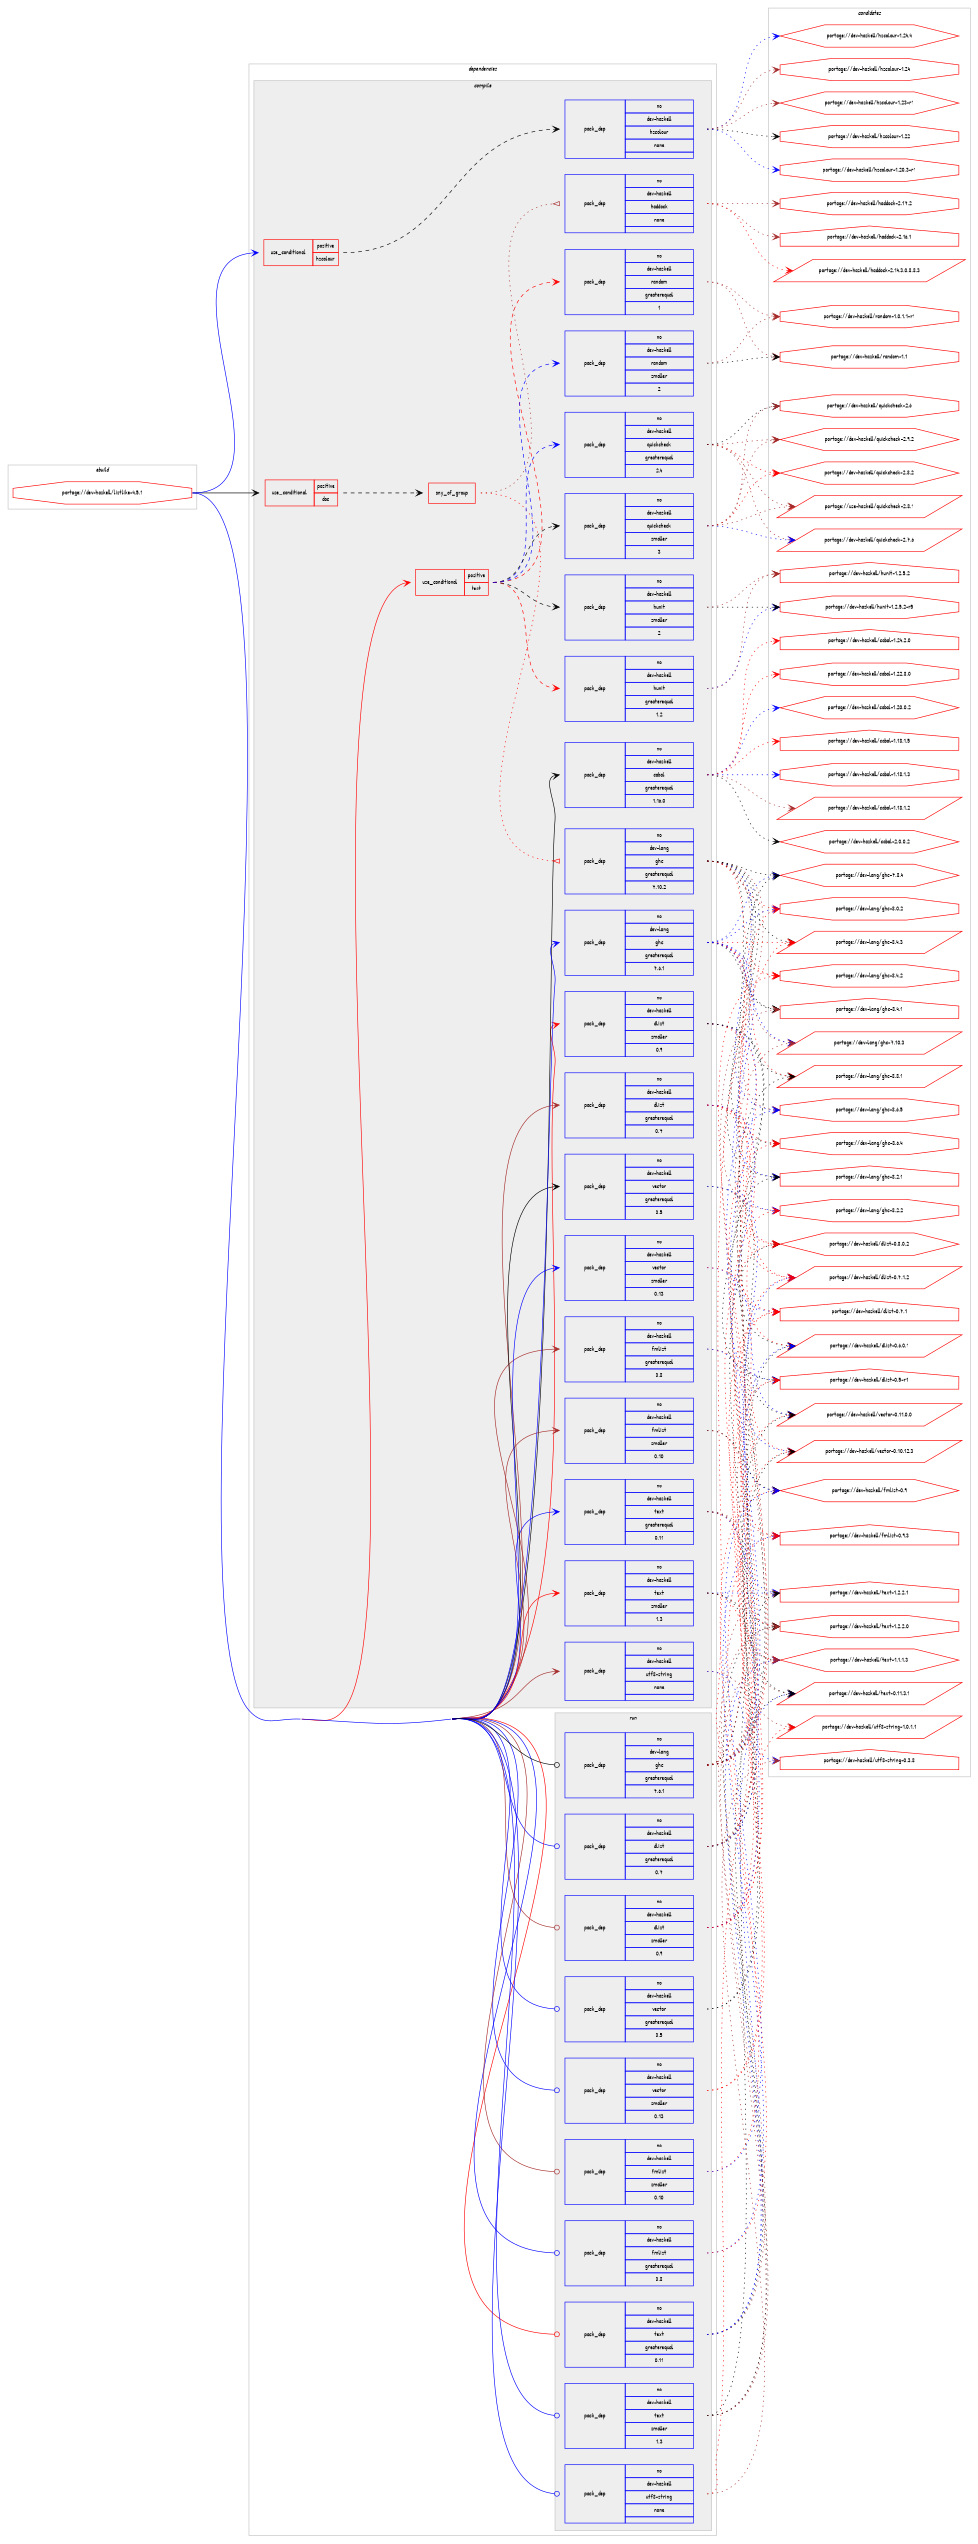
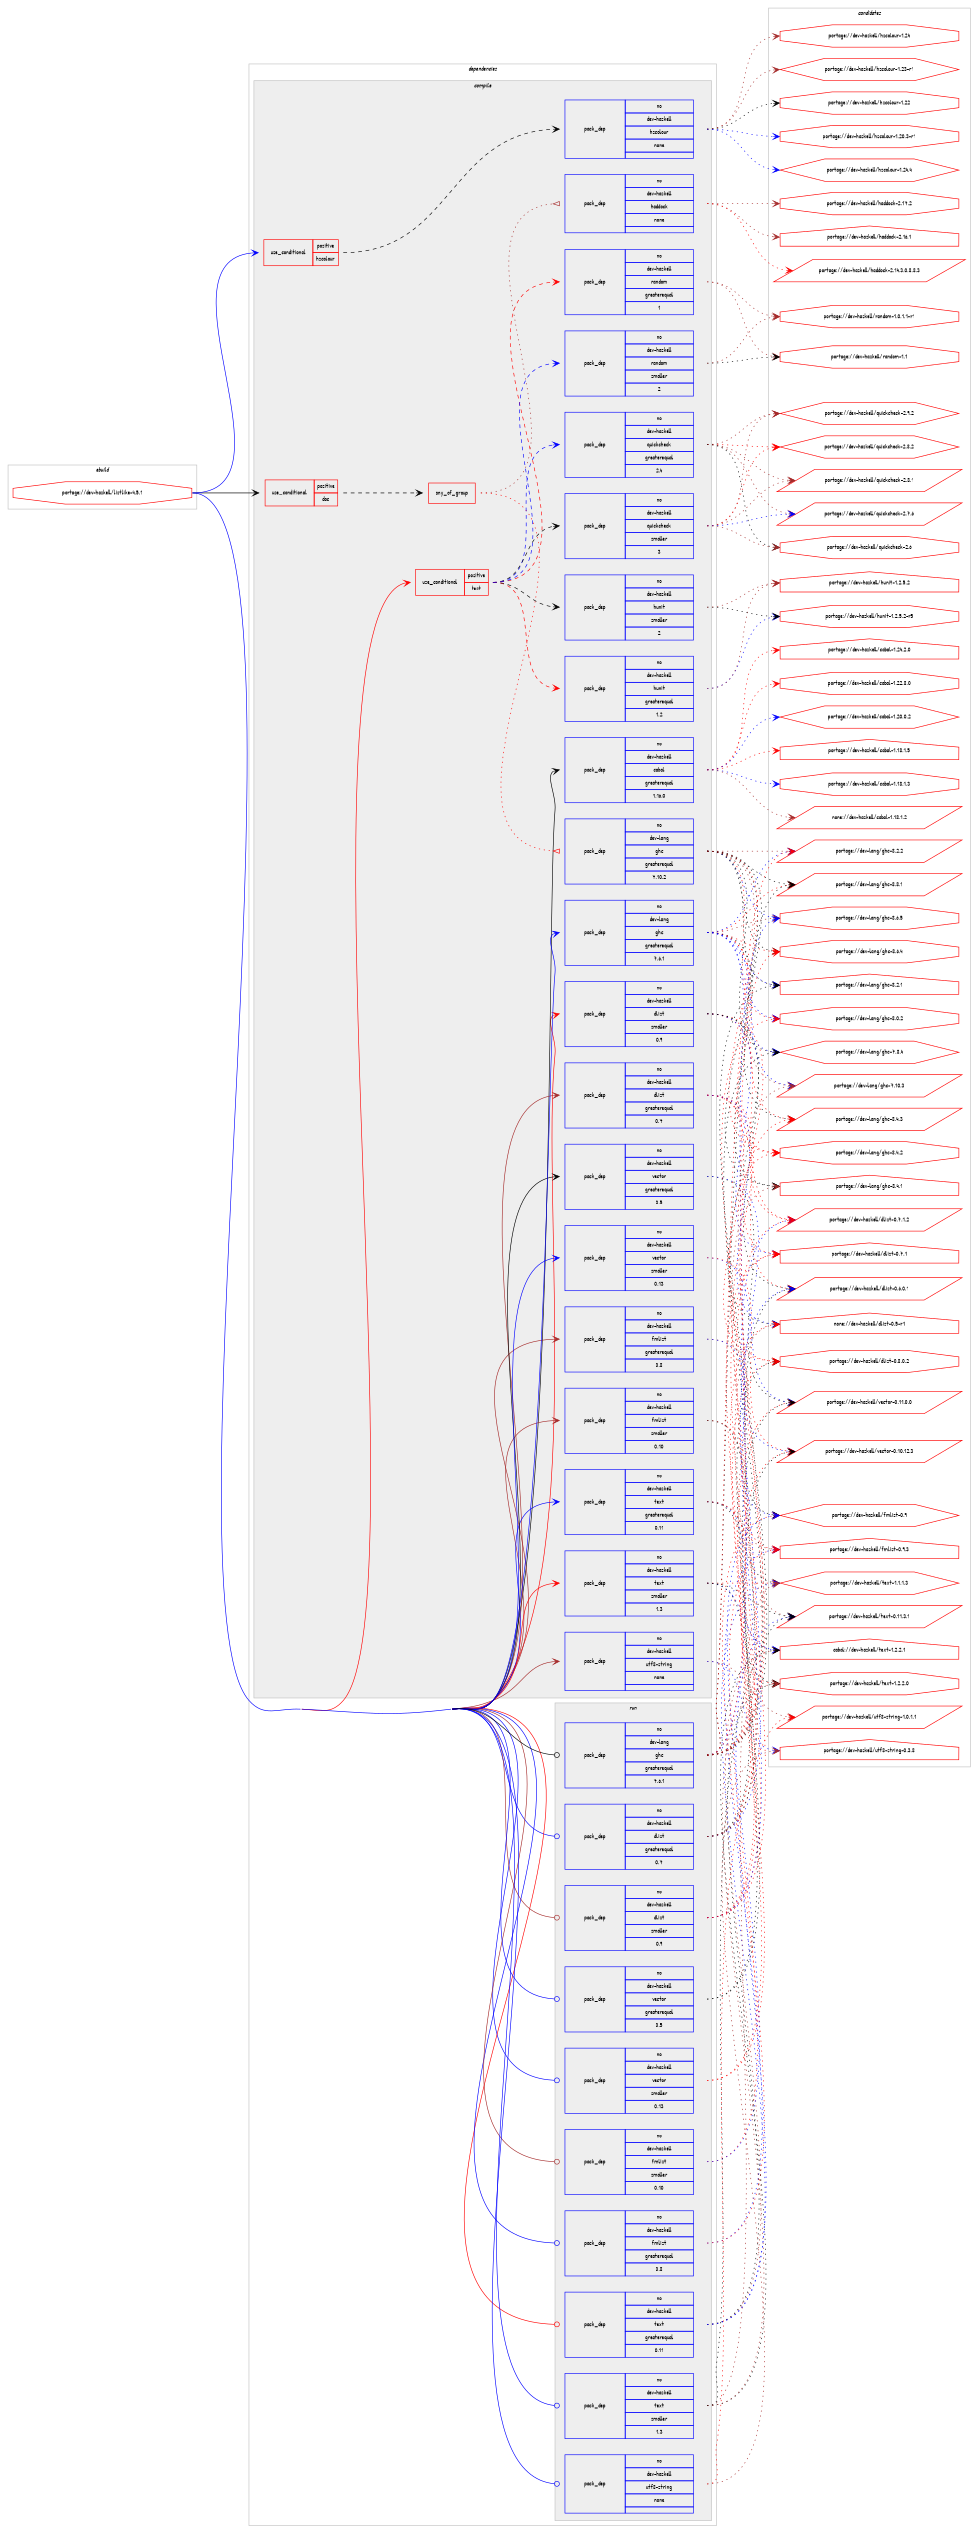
node "portage://use-haskell/quickcheck-2.8.1": label "portage://use-haskell/quickcheck-2.8.1" -> "portage://dev-haskell/quickcheck-2.8.1"
node "portage://dev-haskell/cabal-1.18.1.2": label "portage://dev-haskell/cabal-1.18.1.2" -> "none://dev-haskell/cabal-1.18.1.2"
node "portage://dev-haskell/cabal-2.0.0.2": removed
node "portage://dev-lang/ghc-8.2.2": shape octagon -> parallelogram
node "portage://dev-haskell/dlist-0.8.0.2": shape hexagon -> octagon
node "portage://dev-haskell/dlist-0.5-r1": label "portage://dev-haskell/dlist-0.5-r1" -> "none://dev-haskell/dlist-0.5-r1"
node "portage://dev-haskell/text-1.2.2.1": label "portage://dev-haskell/text-1.2.2.1" -> "cabal://dev-haskell/text-1.2.2.1"
